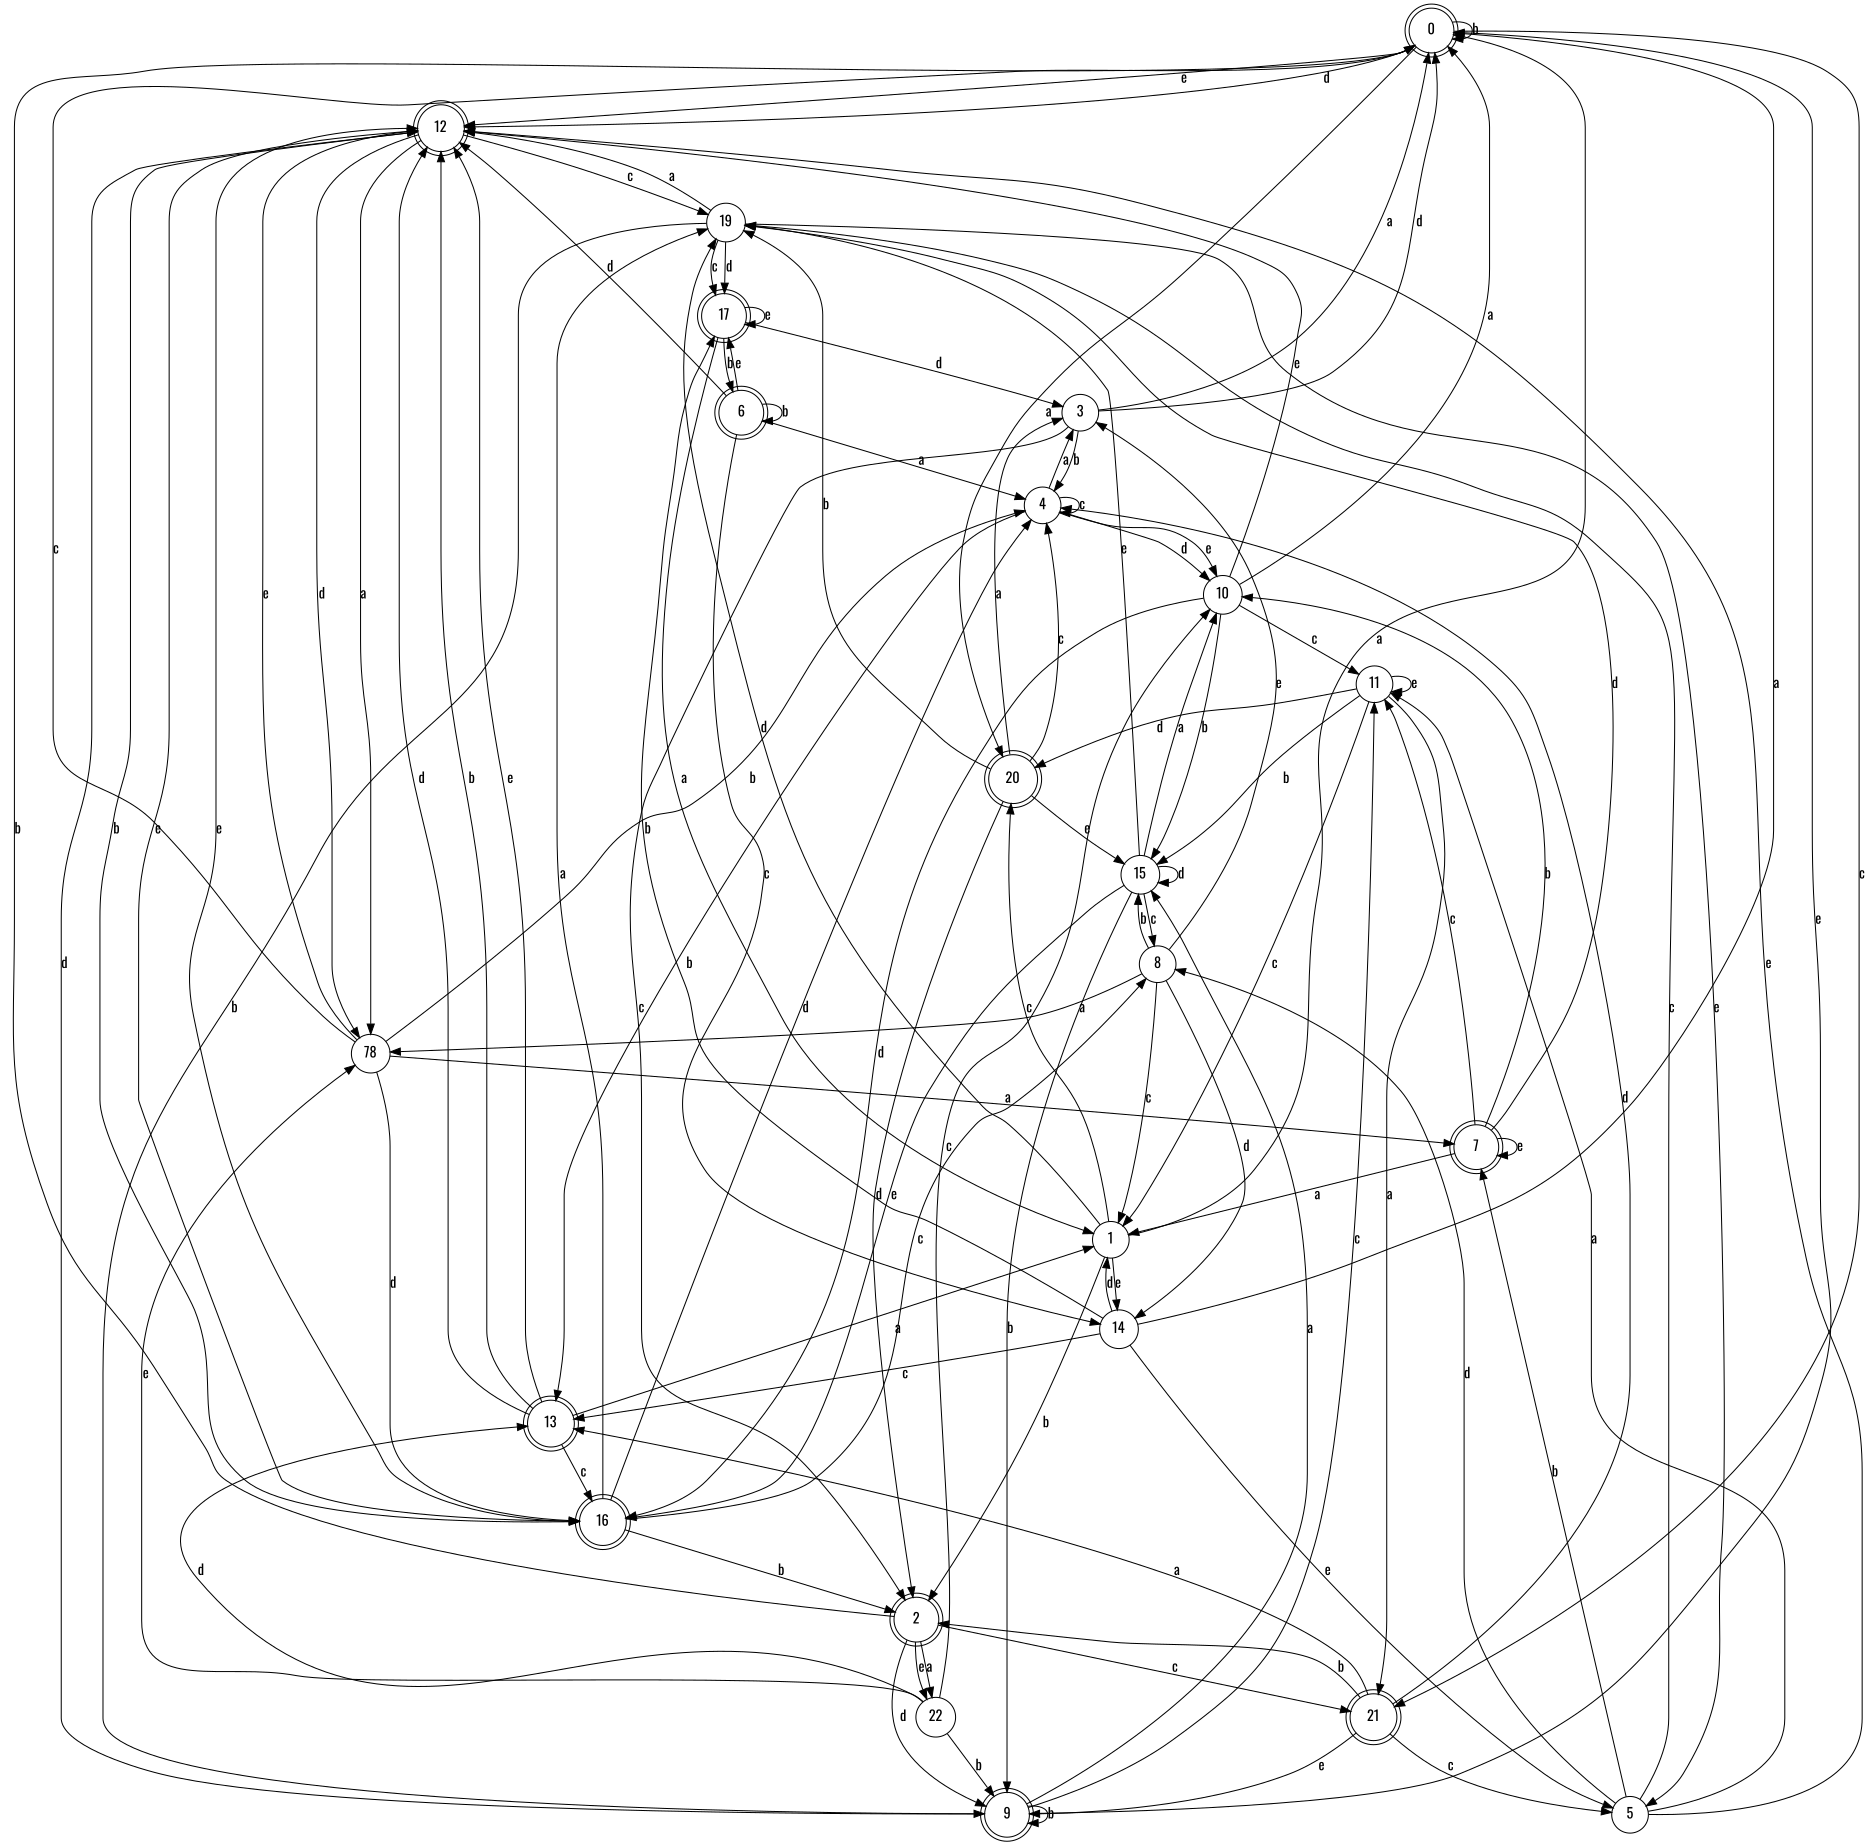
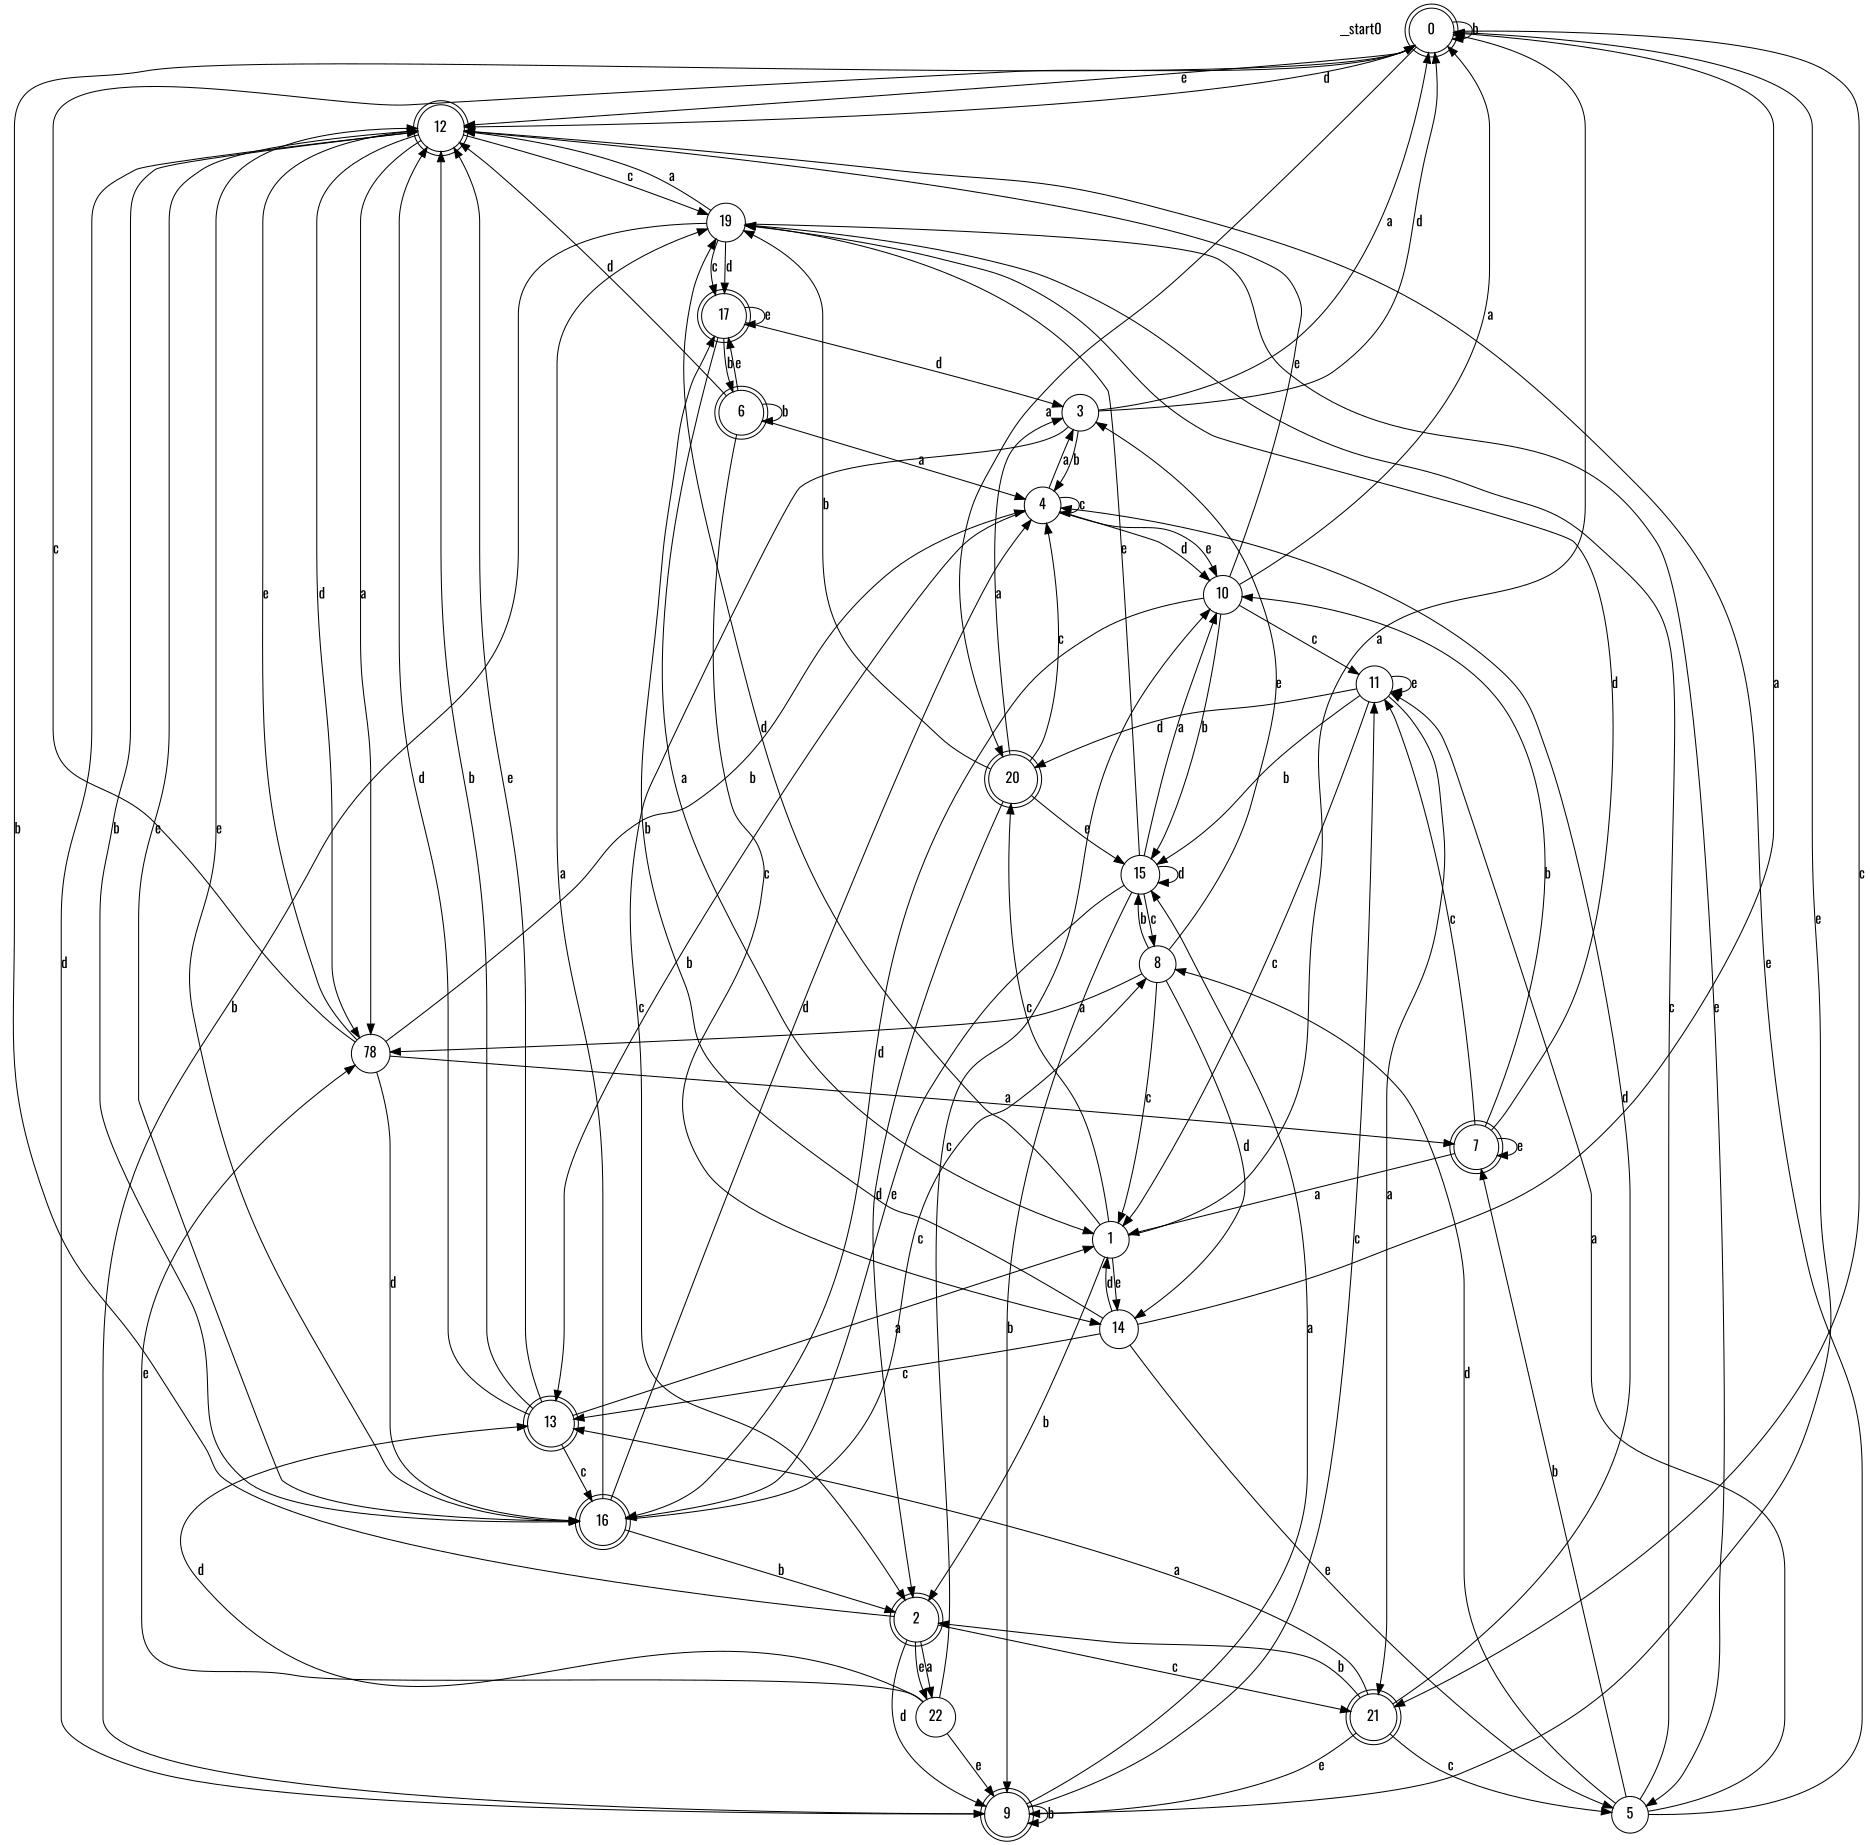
node "__start0": added
edge "22" -> "9": label "b" -> "e"
